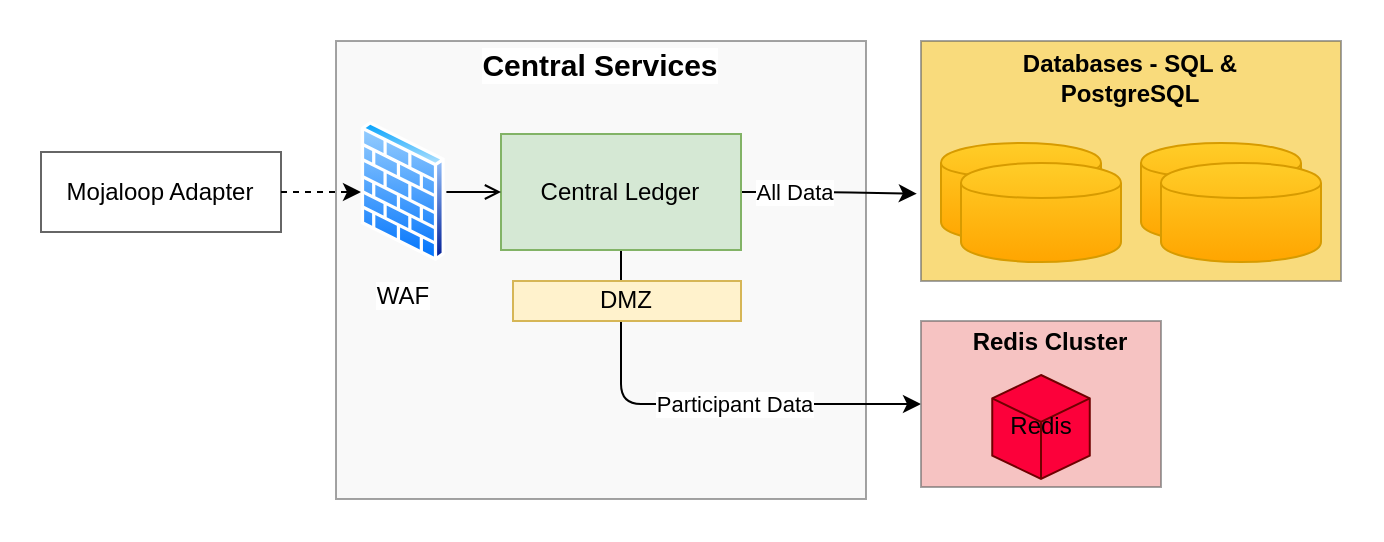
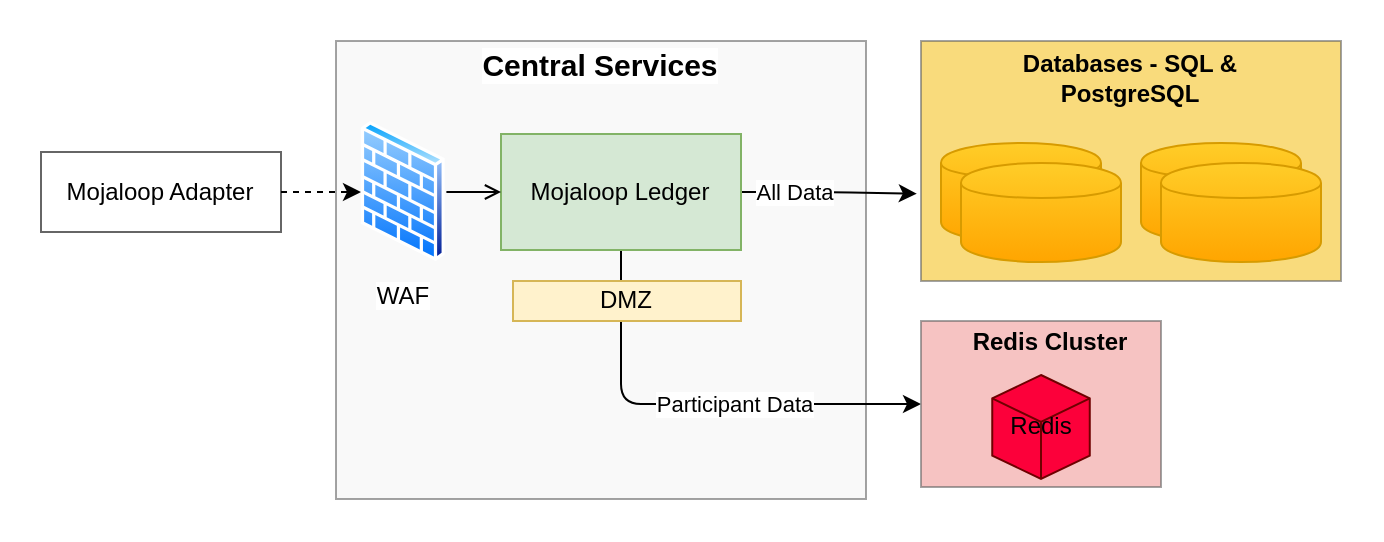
node "Central Ledger": label "Central Ledger" -> "Mojaloop Ledger"
